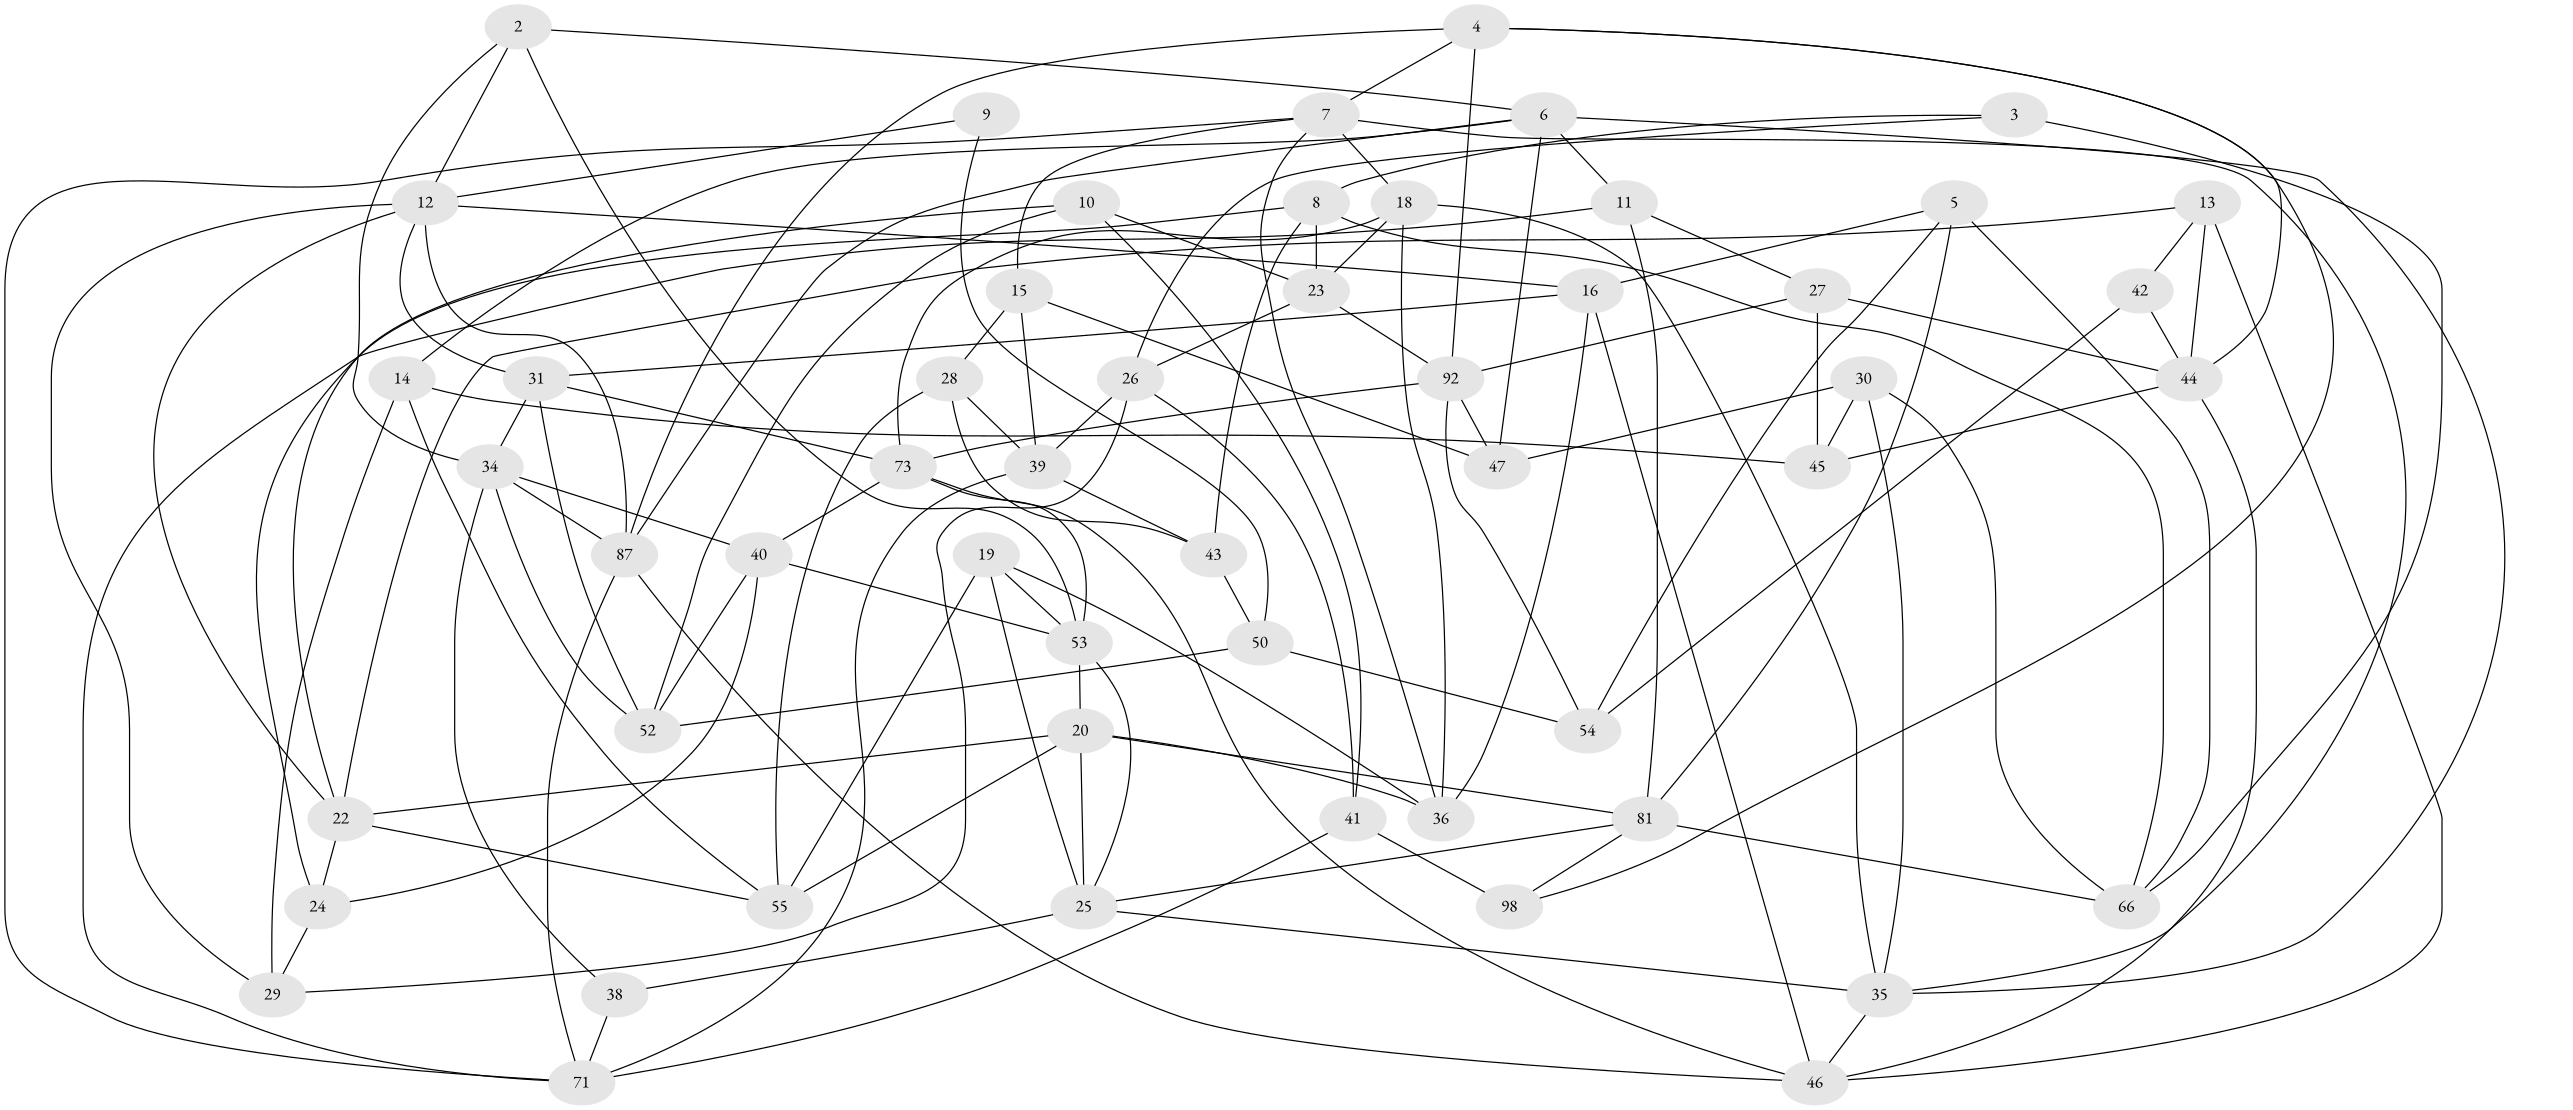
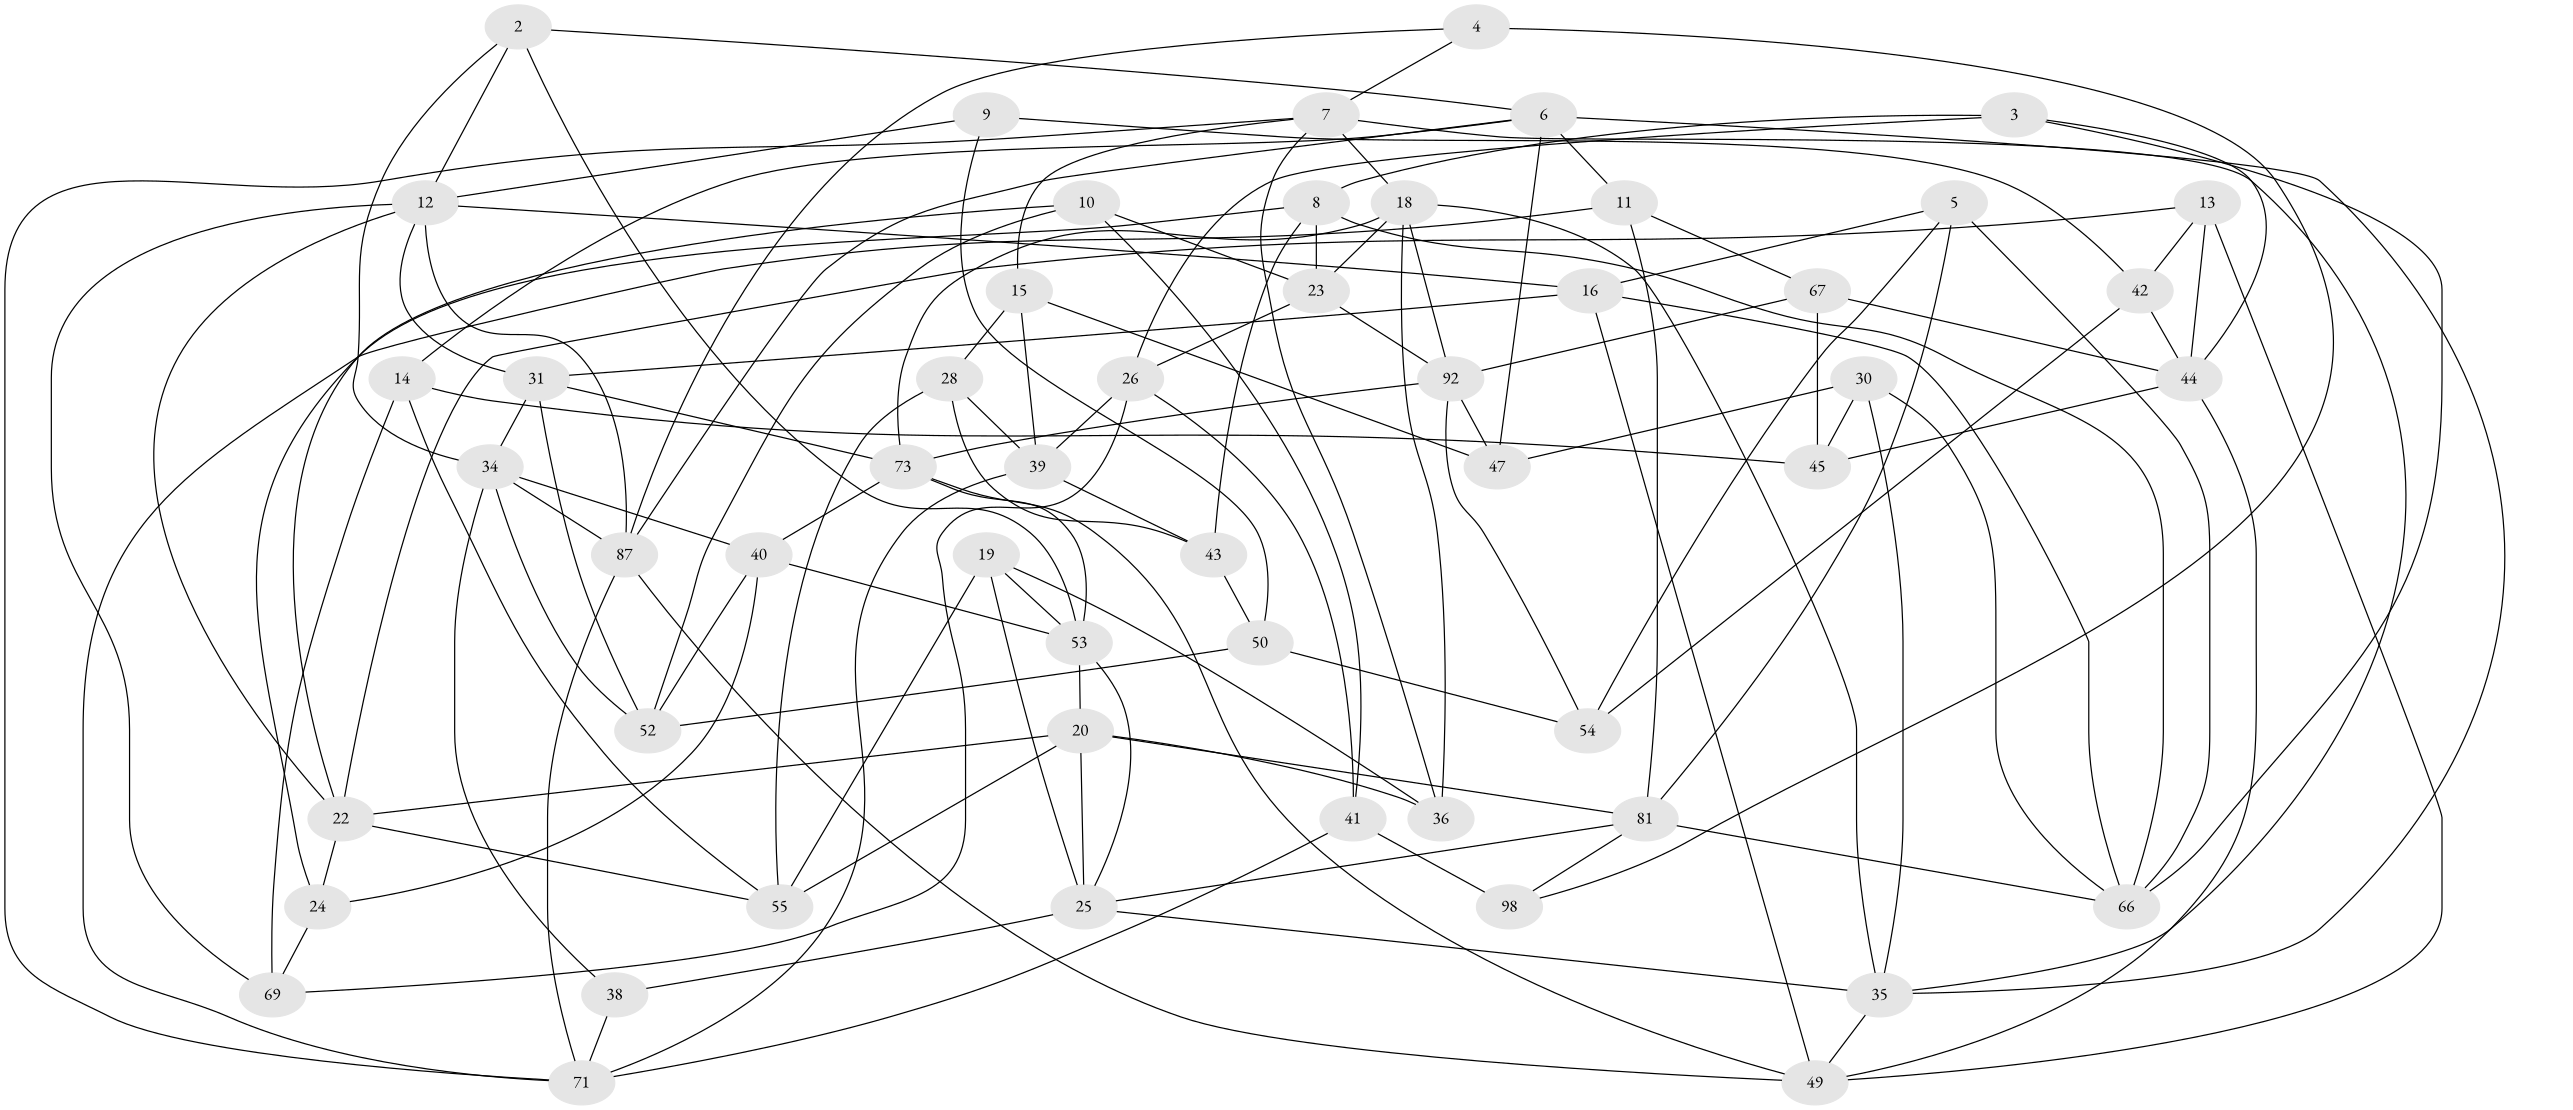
edge "4" -- "44": now "3" -- "44"
edge "9" -- "42": added
edge "4" -- "92": now "18" -- "92"
node "27": label "27" -> "67"
edge "16" -- "36": now "16" -- "66"
node "29": label "29" -> "69"
node "46": label "46" -> "49"
